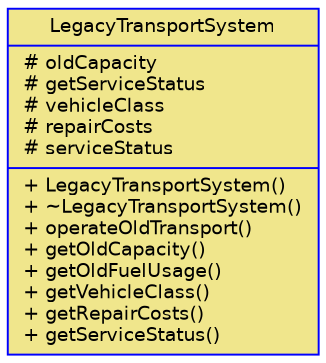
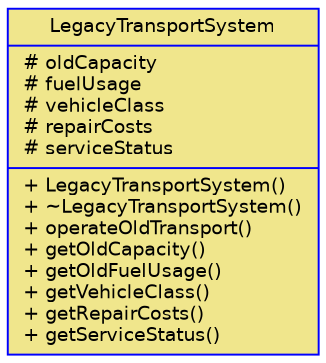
node "LegacyTransportSystem": text "# getServiceStatus" -> "# fuelUsage"
